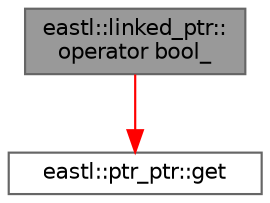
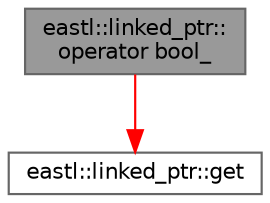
node "eastl::ptr_ptr::get": label "eastl::ptr_ptr::get" -> "eastl::linked_ptr::get"
